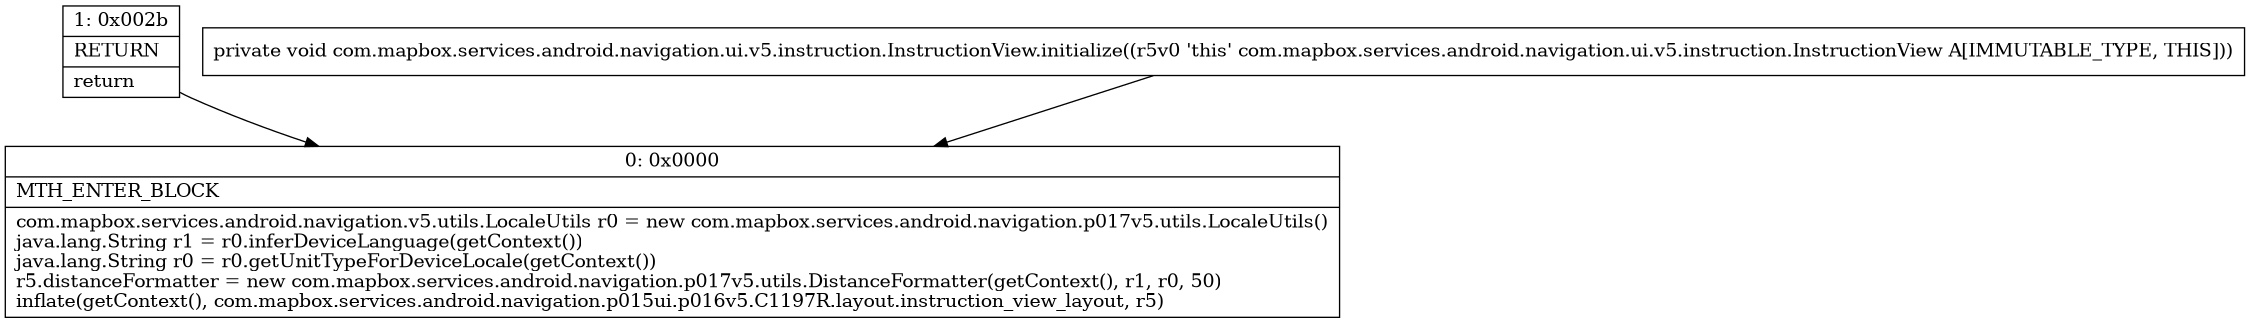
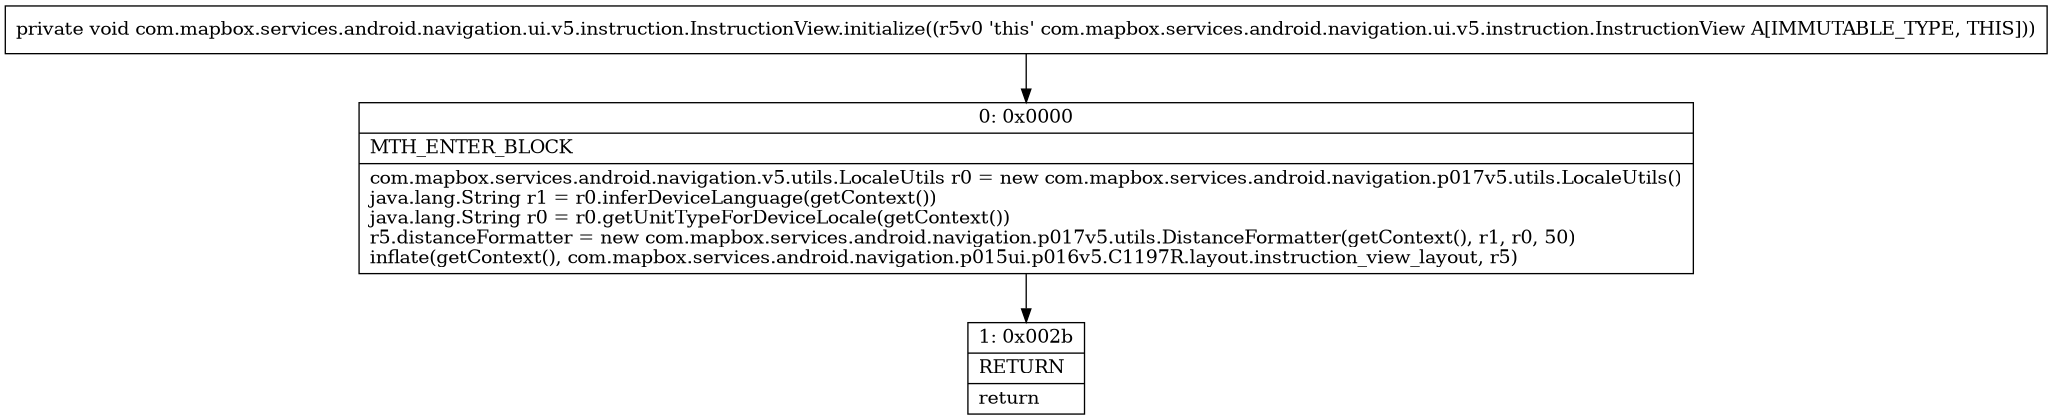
edge "1: 0x002b" -> "0: 0x0000": reversed
